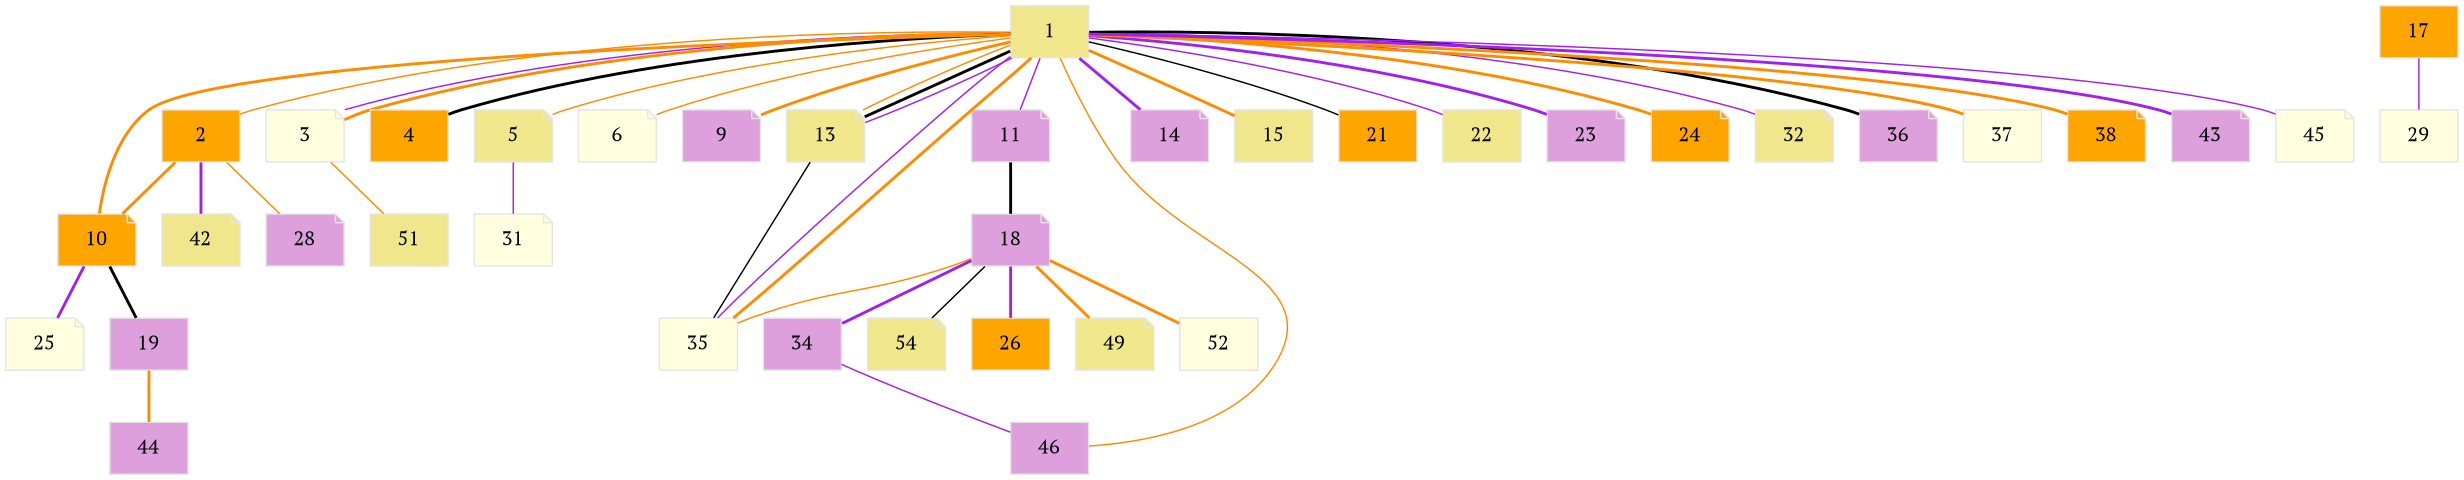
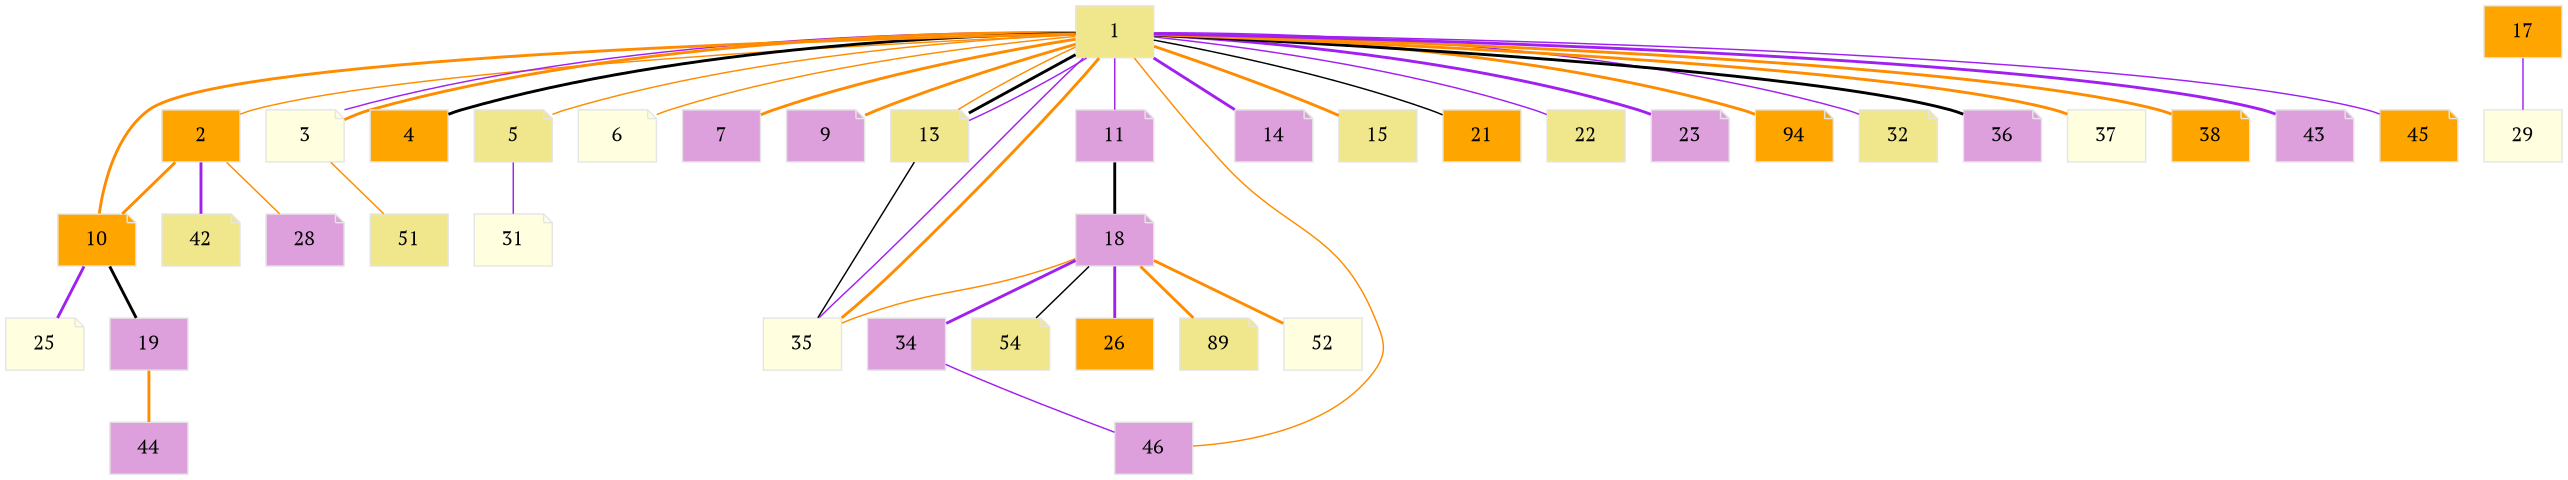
node "7": added
node "24": label "24" -> "94"
node "45": fillcolor lightyellow -> orange
node "49": label "49" -> "89"
